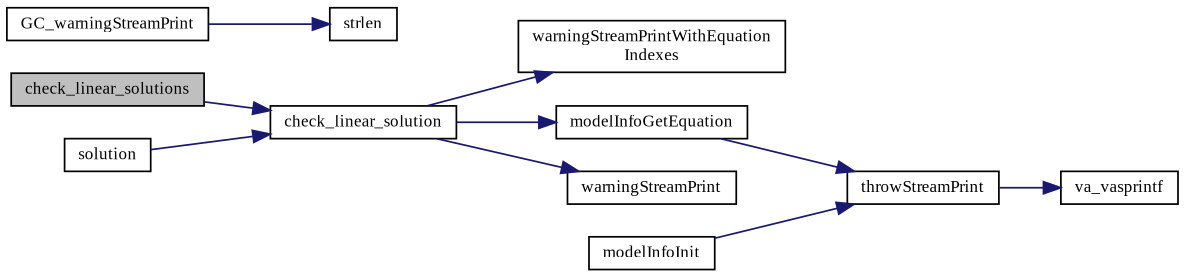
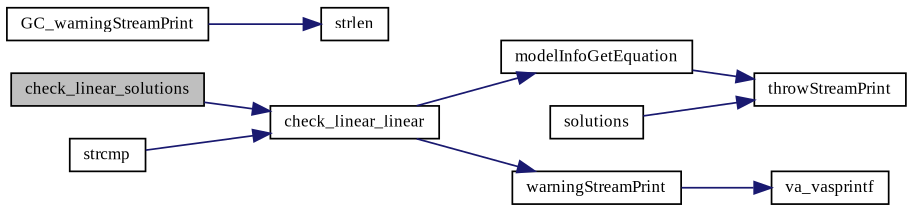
node "warningStreamPrintWithEquation Indexes": removed
node "check_linear_solution": label "check_linear_solution" -> "check_linear_linear"
node "solution": label "solution" -> "strcmp"
edge "throwStreamPrint" -> "va_vasprintf": now "warningStreamPrint" -> "va_vasprintf"
node "modelInfoInit": label "modelInfoInit" -> "solutions"
